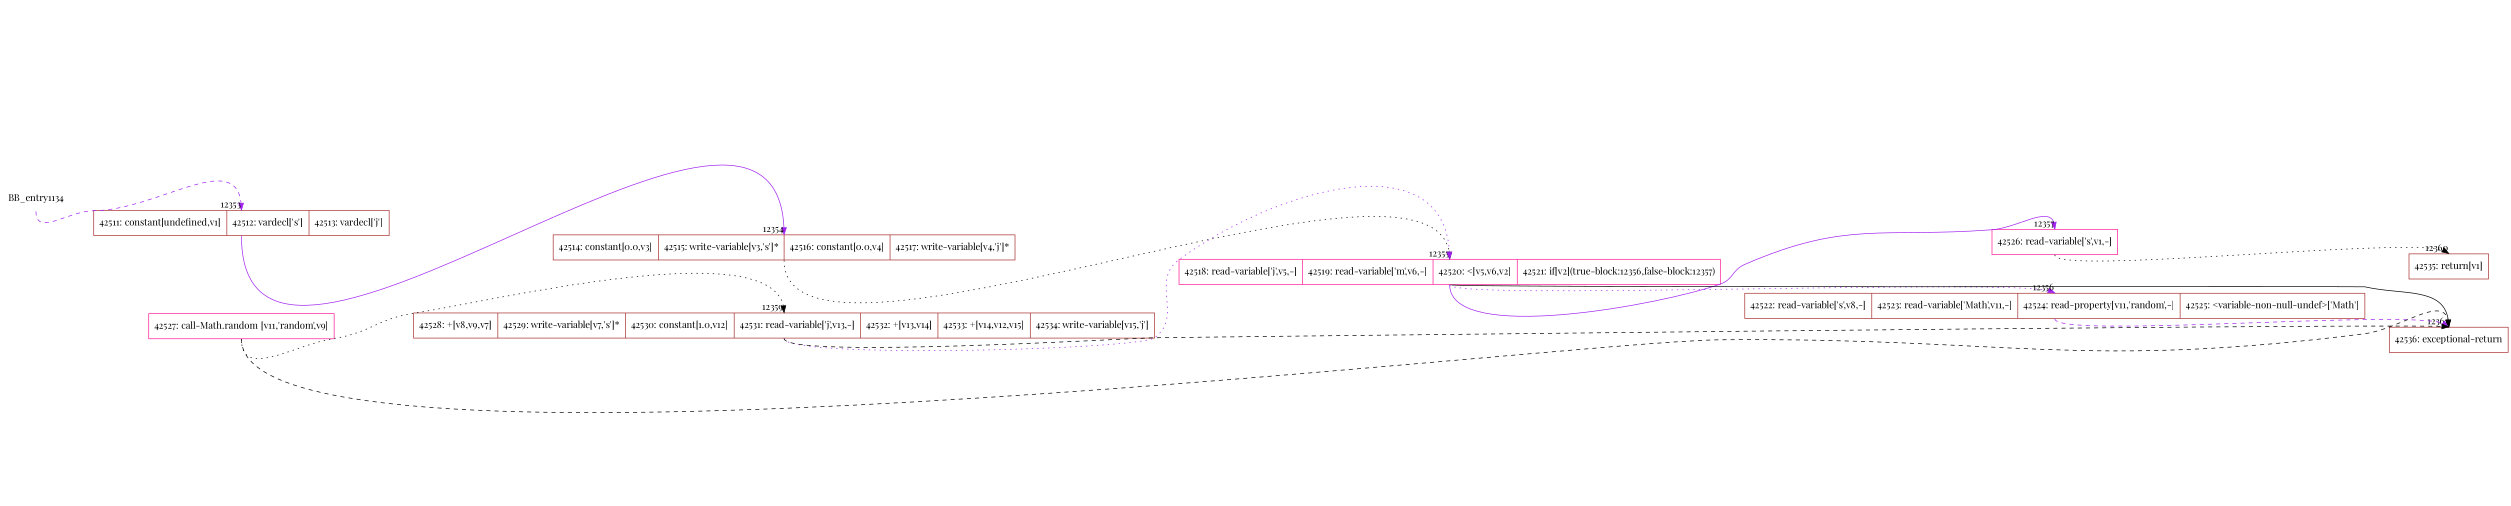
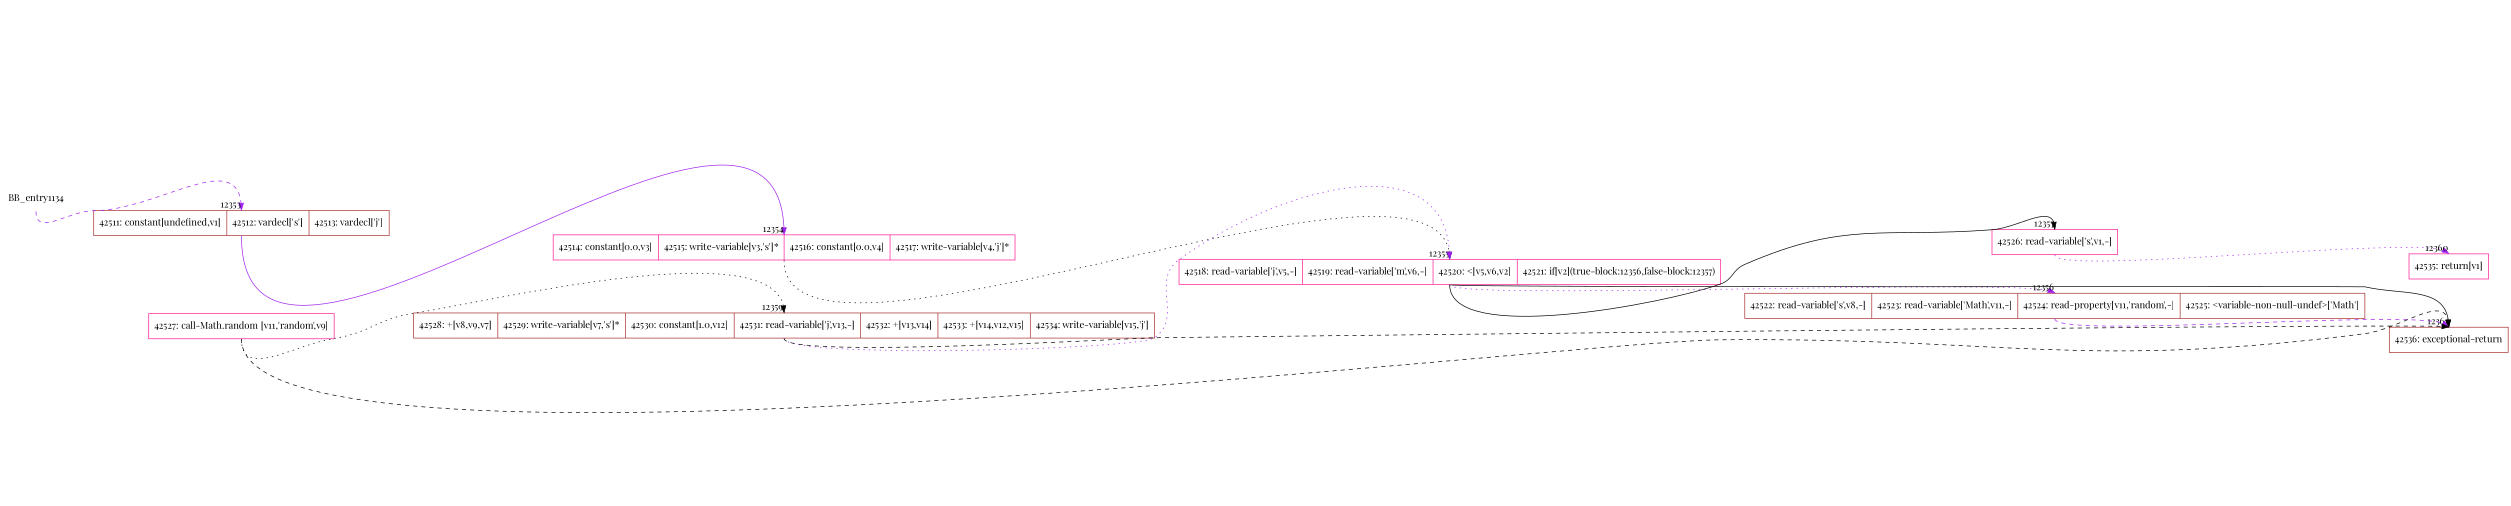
node "42514: constant[0.0,v3]": color brown -> deeppink
edge "42526: read-variable['s',v1,-]" -> "42535: return[v1]": color black -> purple
edge "42518: read-variable['j',v5,-]" -> "42526: read-variable['s',v1,-]": color purple -> black
node "42535: return[v1]": color brown -> deeppink
